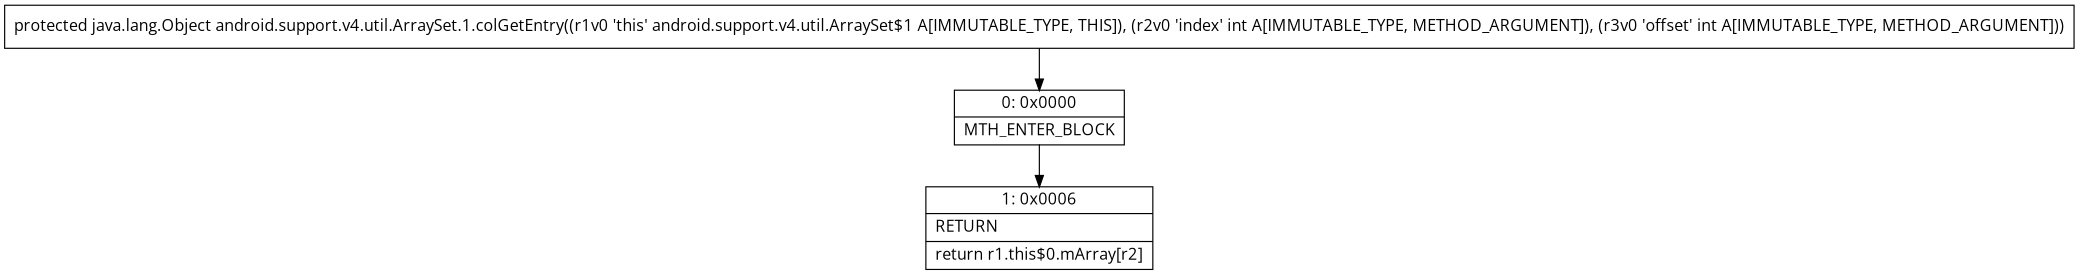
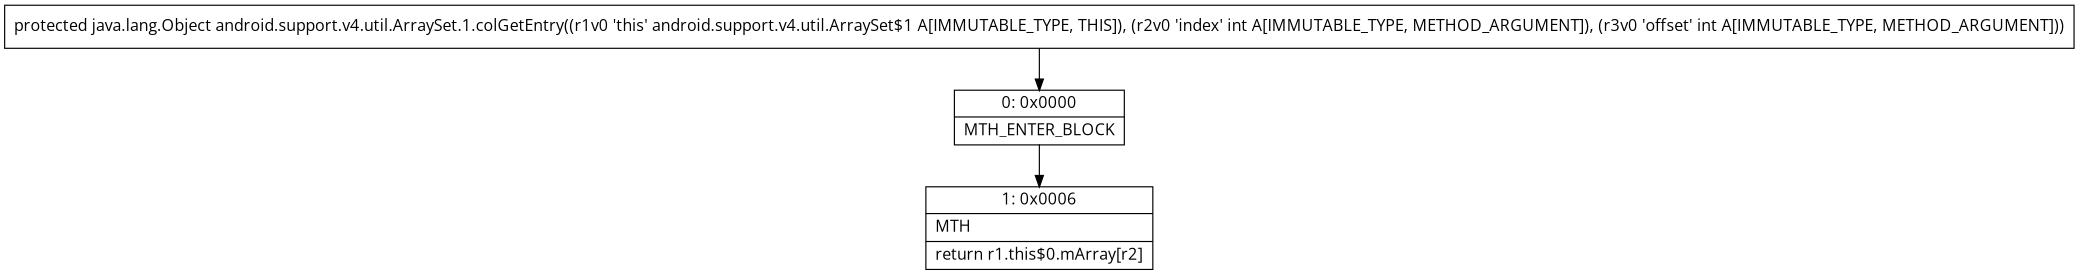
node "1: 0x0006": text "RETURN" -> "MTH"
